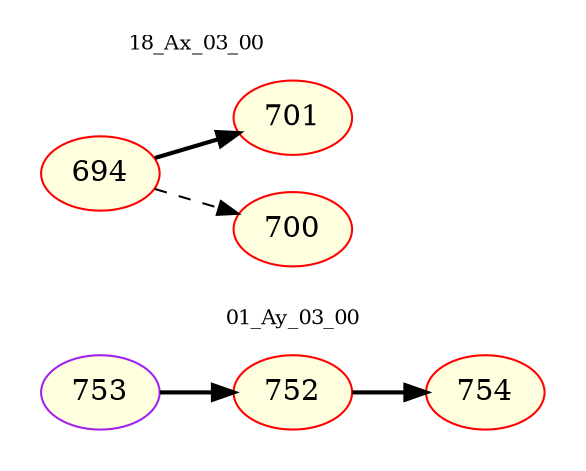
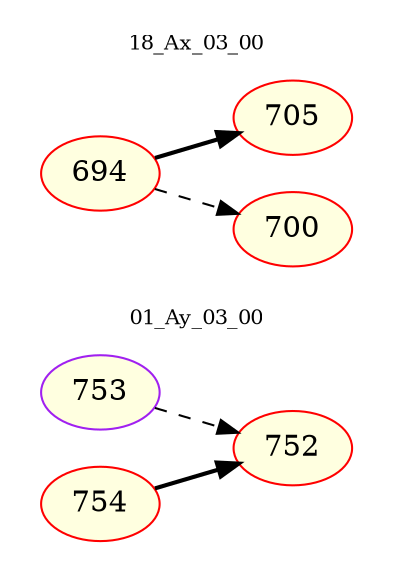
node "701": label "701" -> "705"
edge "753" -> "752": style bold -> dashed
edge "752" -> "754": reversed
